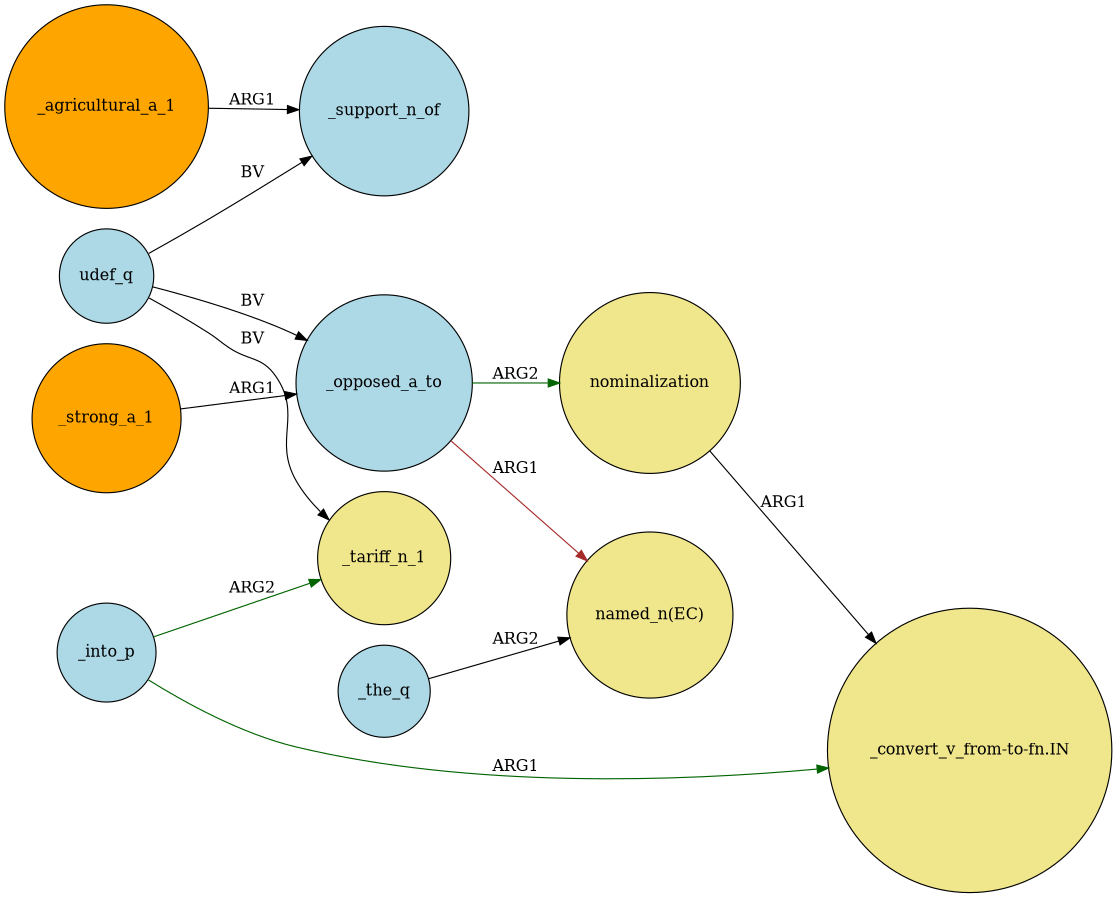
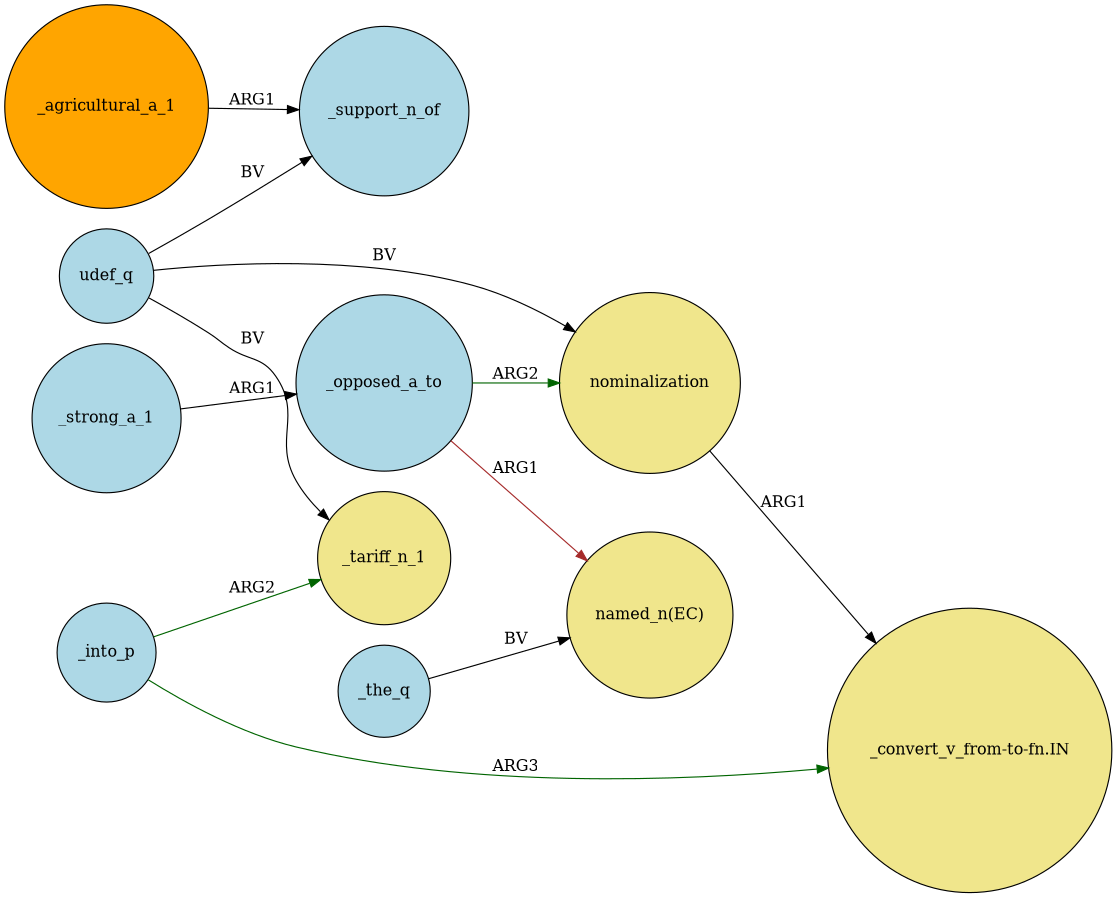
edge "udef_q" -> "_opposed_a_to": now "udef_q" -> "nominalization"
node "_strong_a_1": fillcolor orange -> lightblue
edge "_the_q" -> "named_n(EC)": label "ARG2" -> "BV"
edge "_into_p" -> "_convert_v_from-to-fn.IN": label "ARG1" -> "ARG3"
